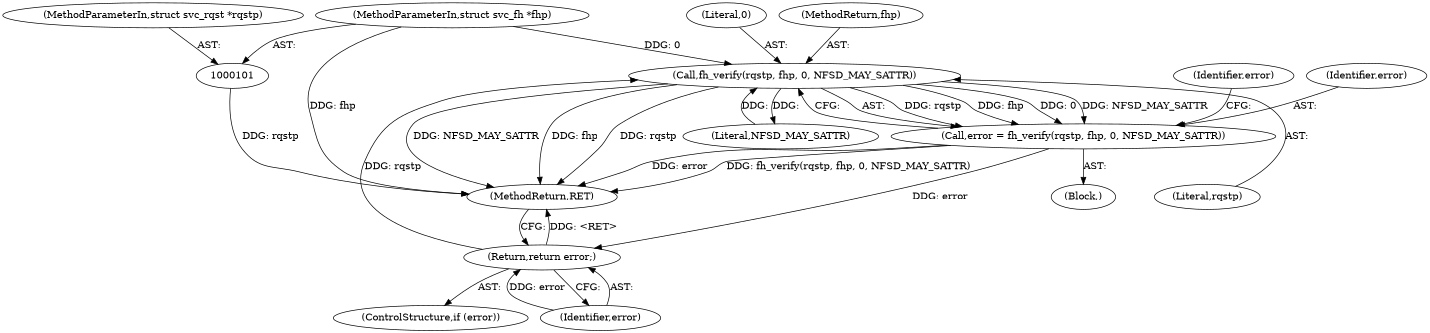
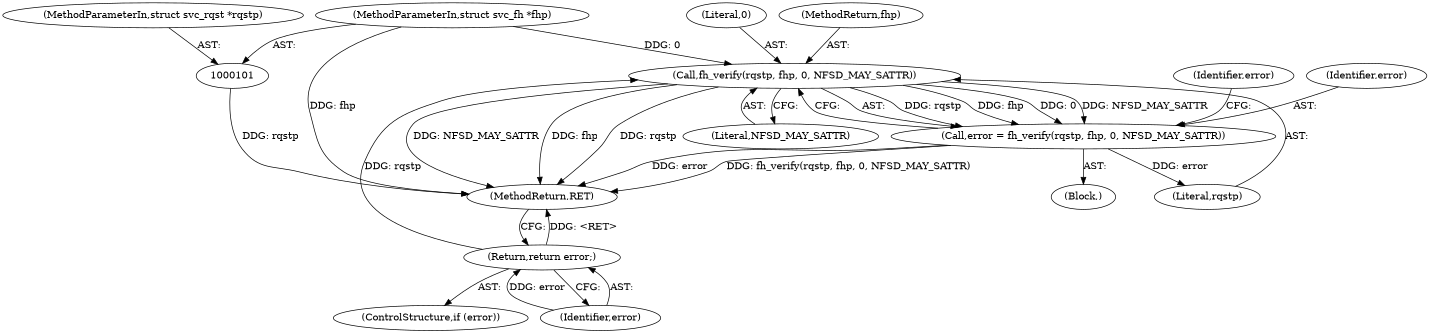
edge "(Literal,NFSD_MAY_SATTR)" -> "(Call,fh_verify(rqstp, fhp, 0, NFSD_MAY_SATTR))": label "DDG: " -> "AST: "
edge "(Call,fh_verify(rqstp, fhp, 0, NFSD_MAY_SATTR))" -> "(Literal,NFSD_MAY_SATTR)": label "DDG: " -> "CFG: "
edge "(Call,error = fh_verify(rqstp, fhp, 0, NFSD_MAY_SATTR))" -> "(Return,return error;)": now "(Call,error = fh_verify(rqstp, fhp, 0, NFSD_MAY_SATTR))" -> "(Literal,rqstp)"
